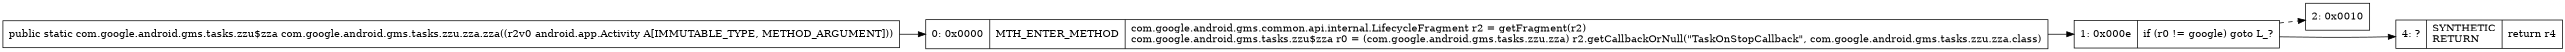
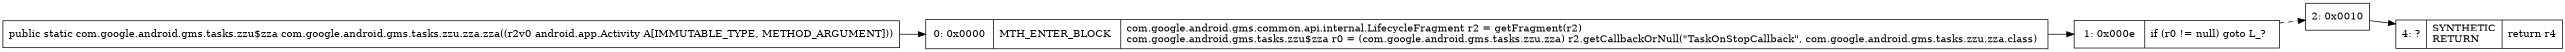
node "0: 0x0000": text "MTH_ENTER_METHOD" -> "MTH_ENTER_BLOCK"
node "1: 0x000e": text "if (r0 != google) goto L_?" -> "if (r0 != null) goto L_?"
edge "1: 0x000e" -> "4: ?": now "2: 0x0010" -> "4: ?"
